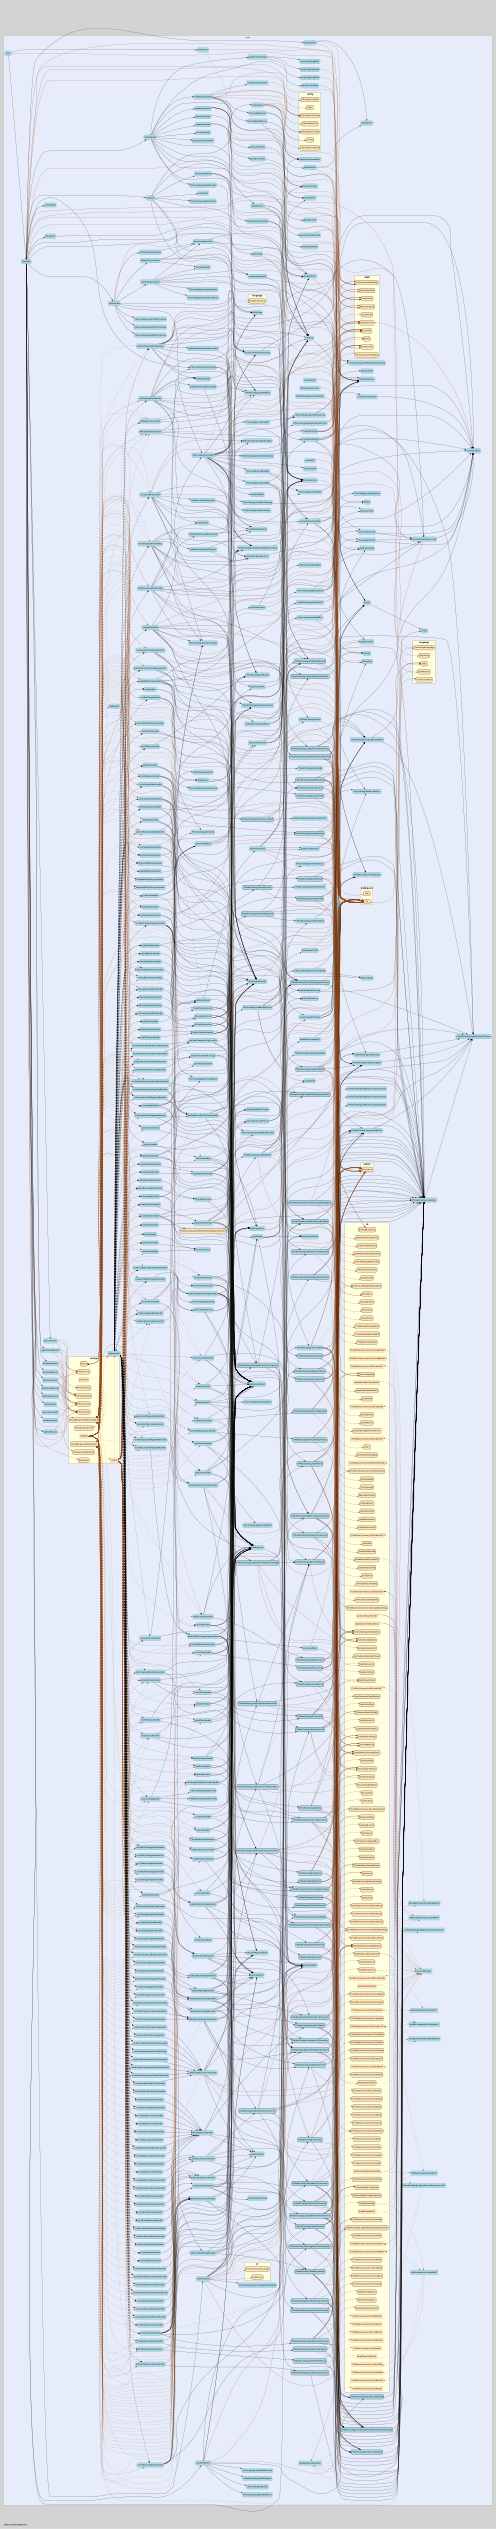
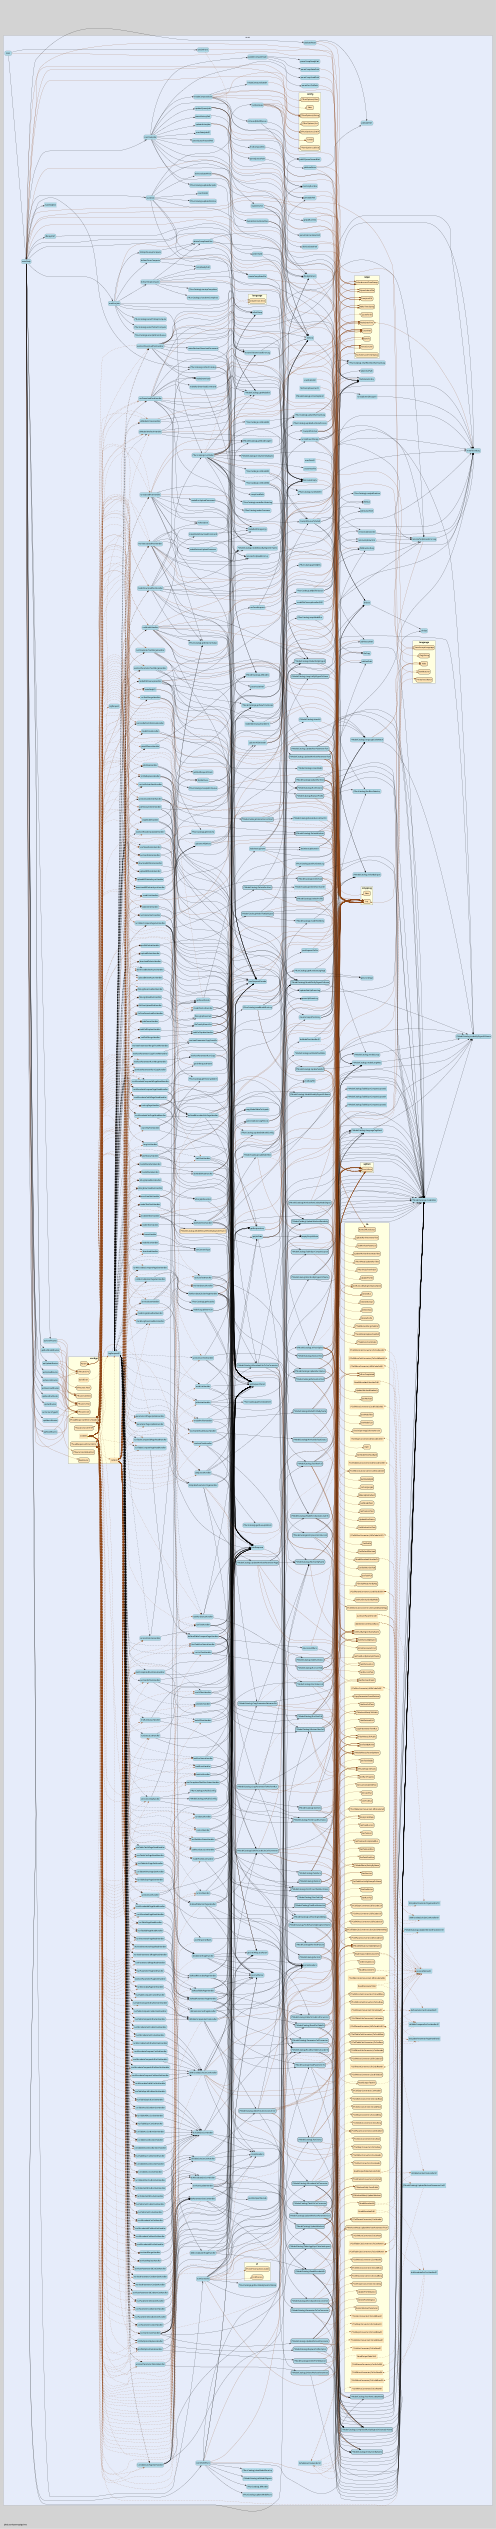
node "isPausedJobQueue": removed
cluster "logRequest": label "logRequest" -> "omppLog"
